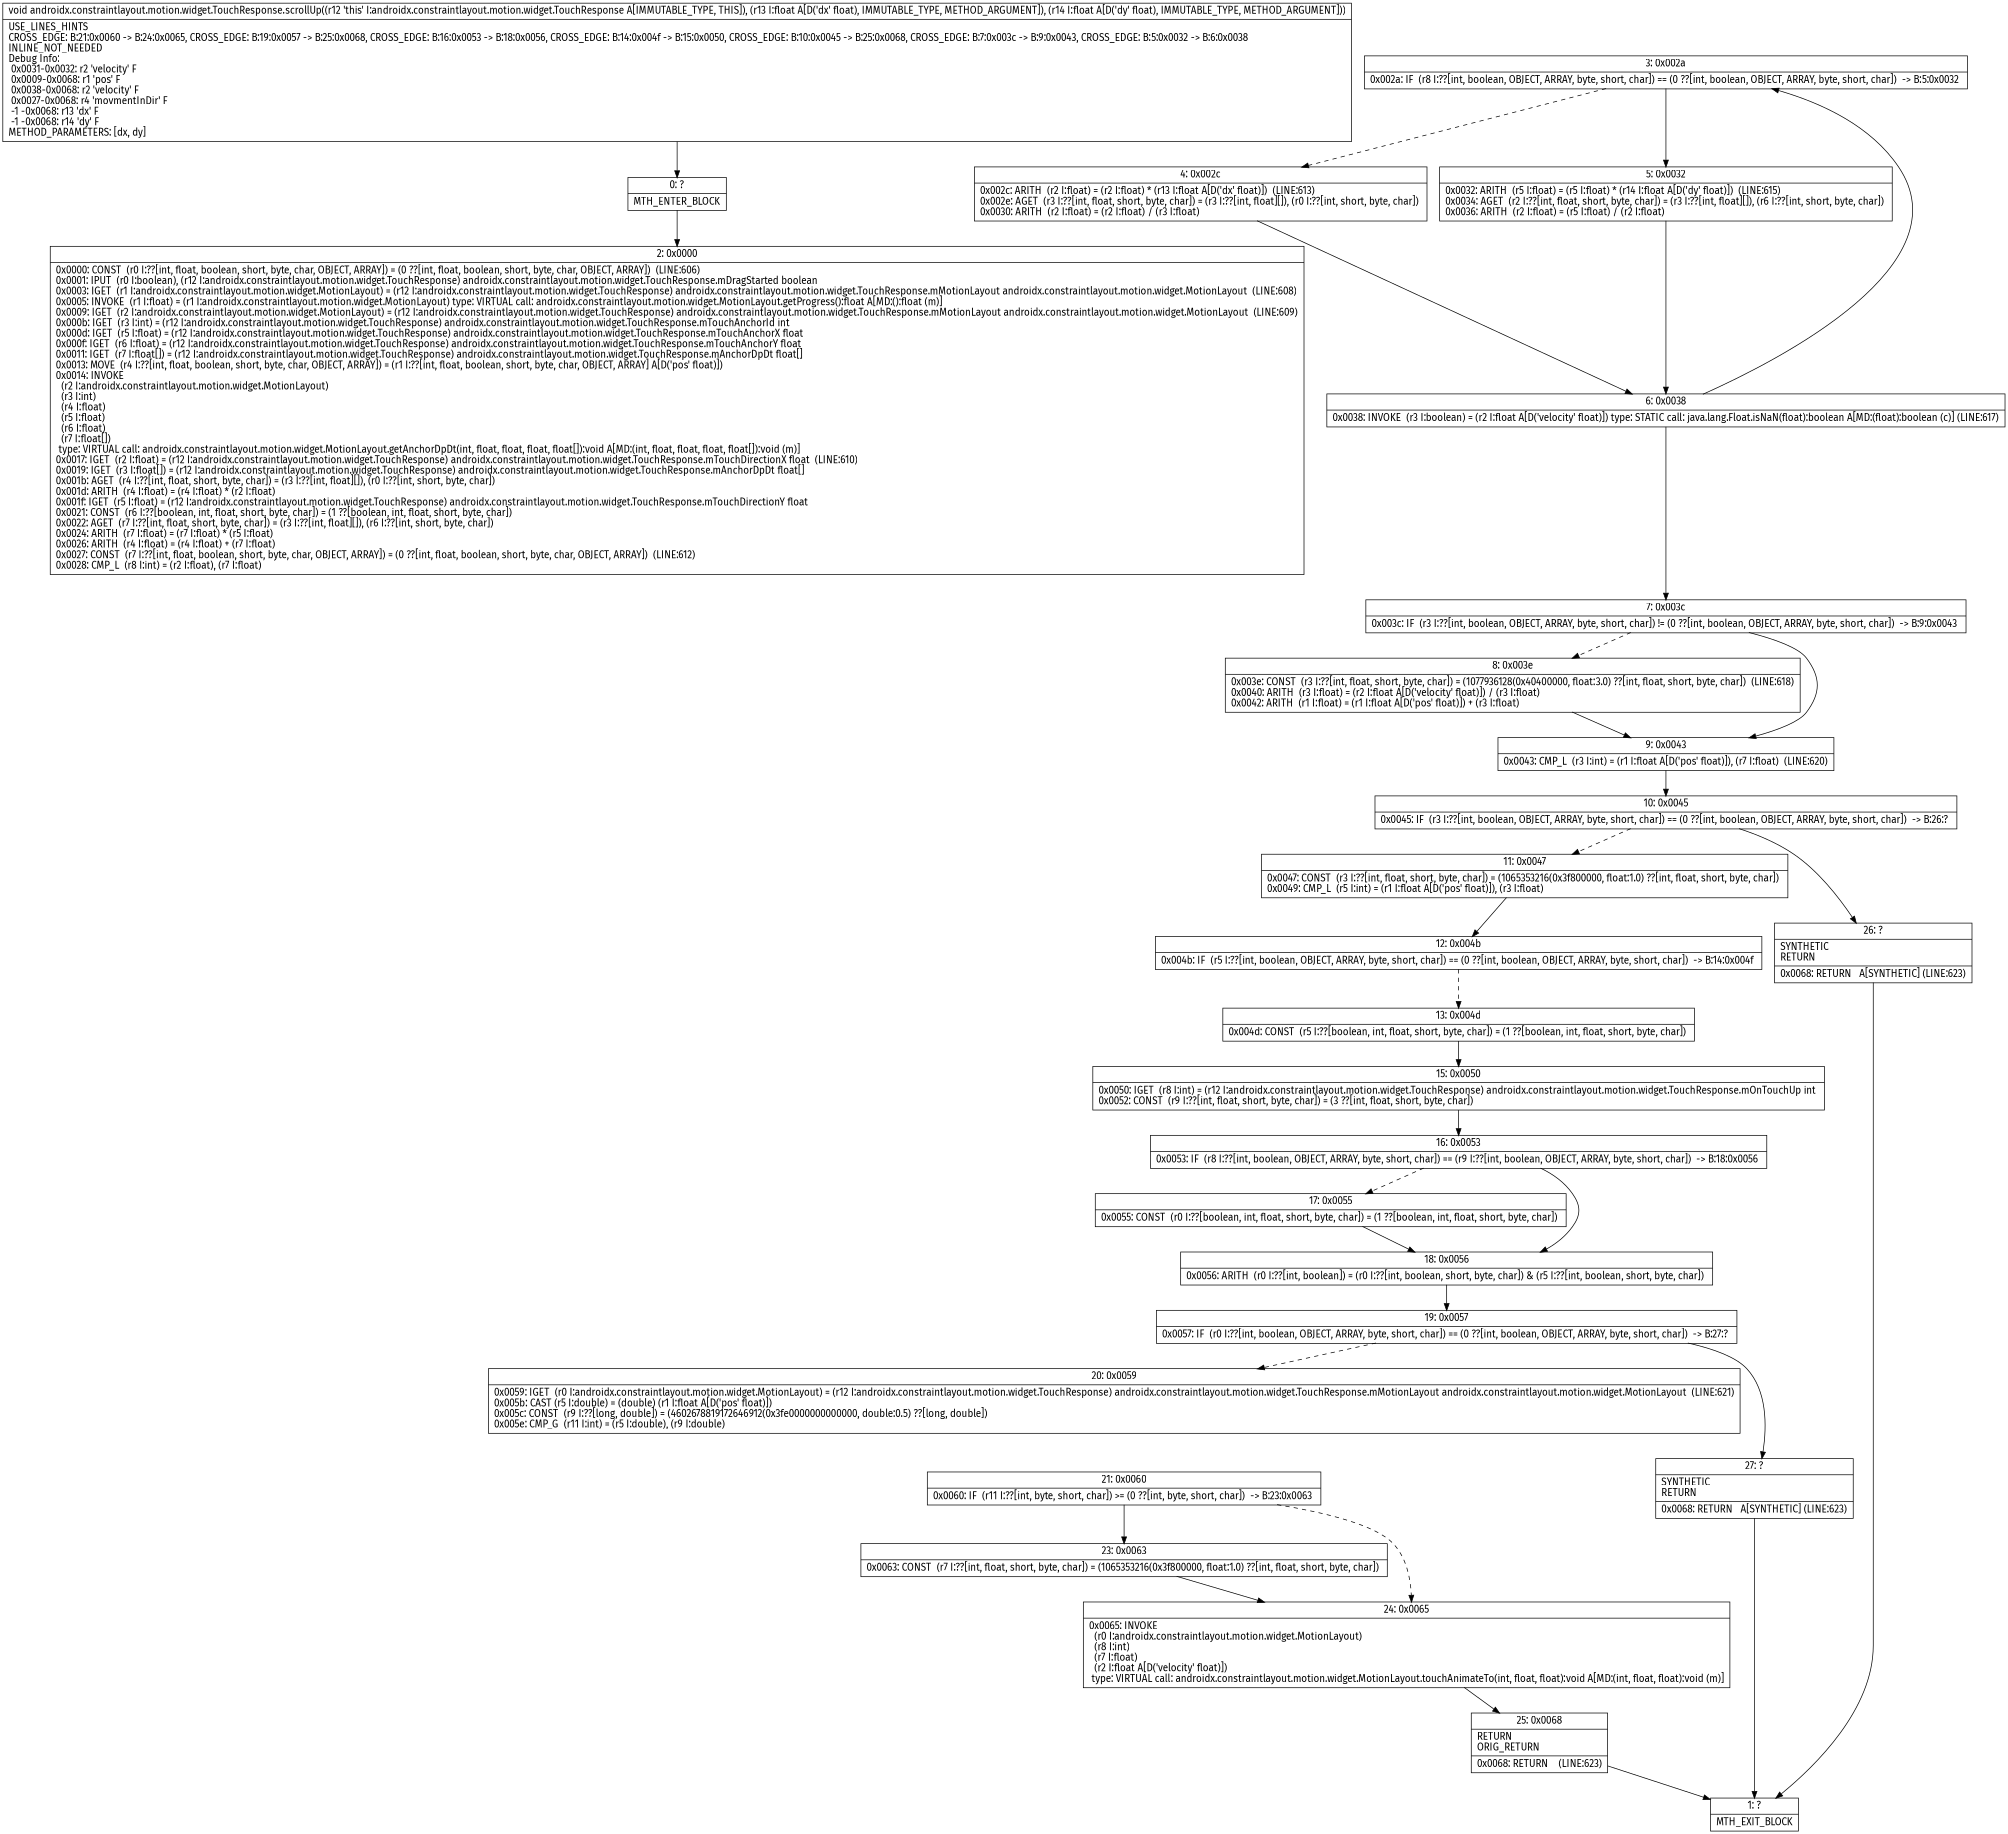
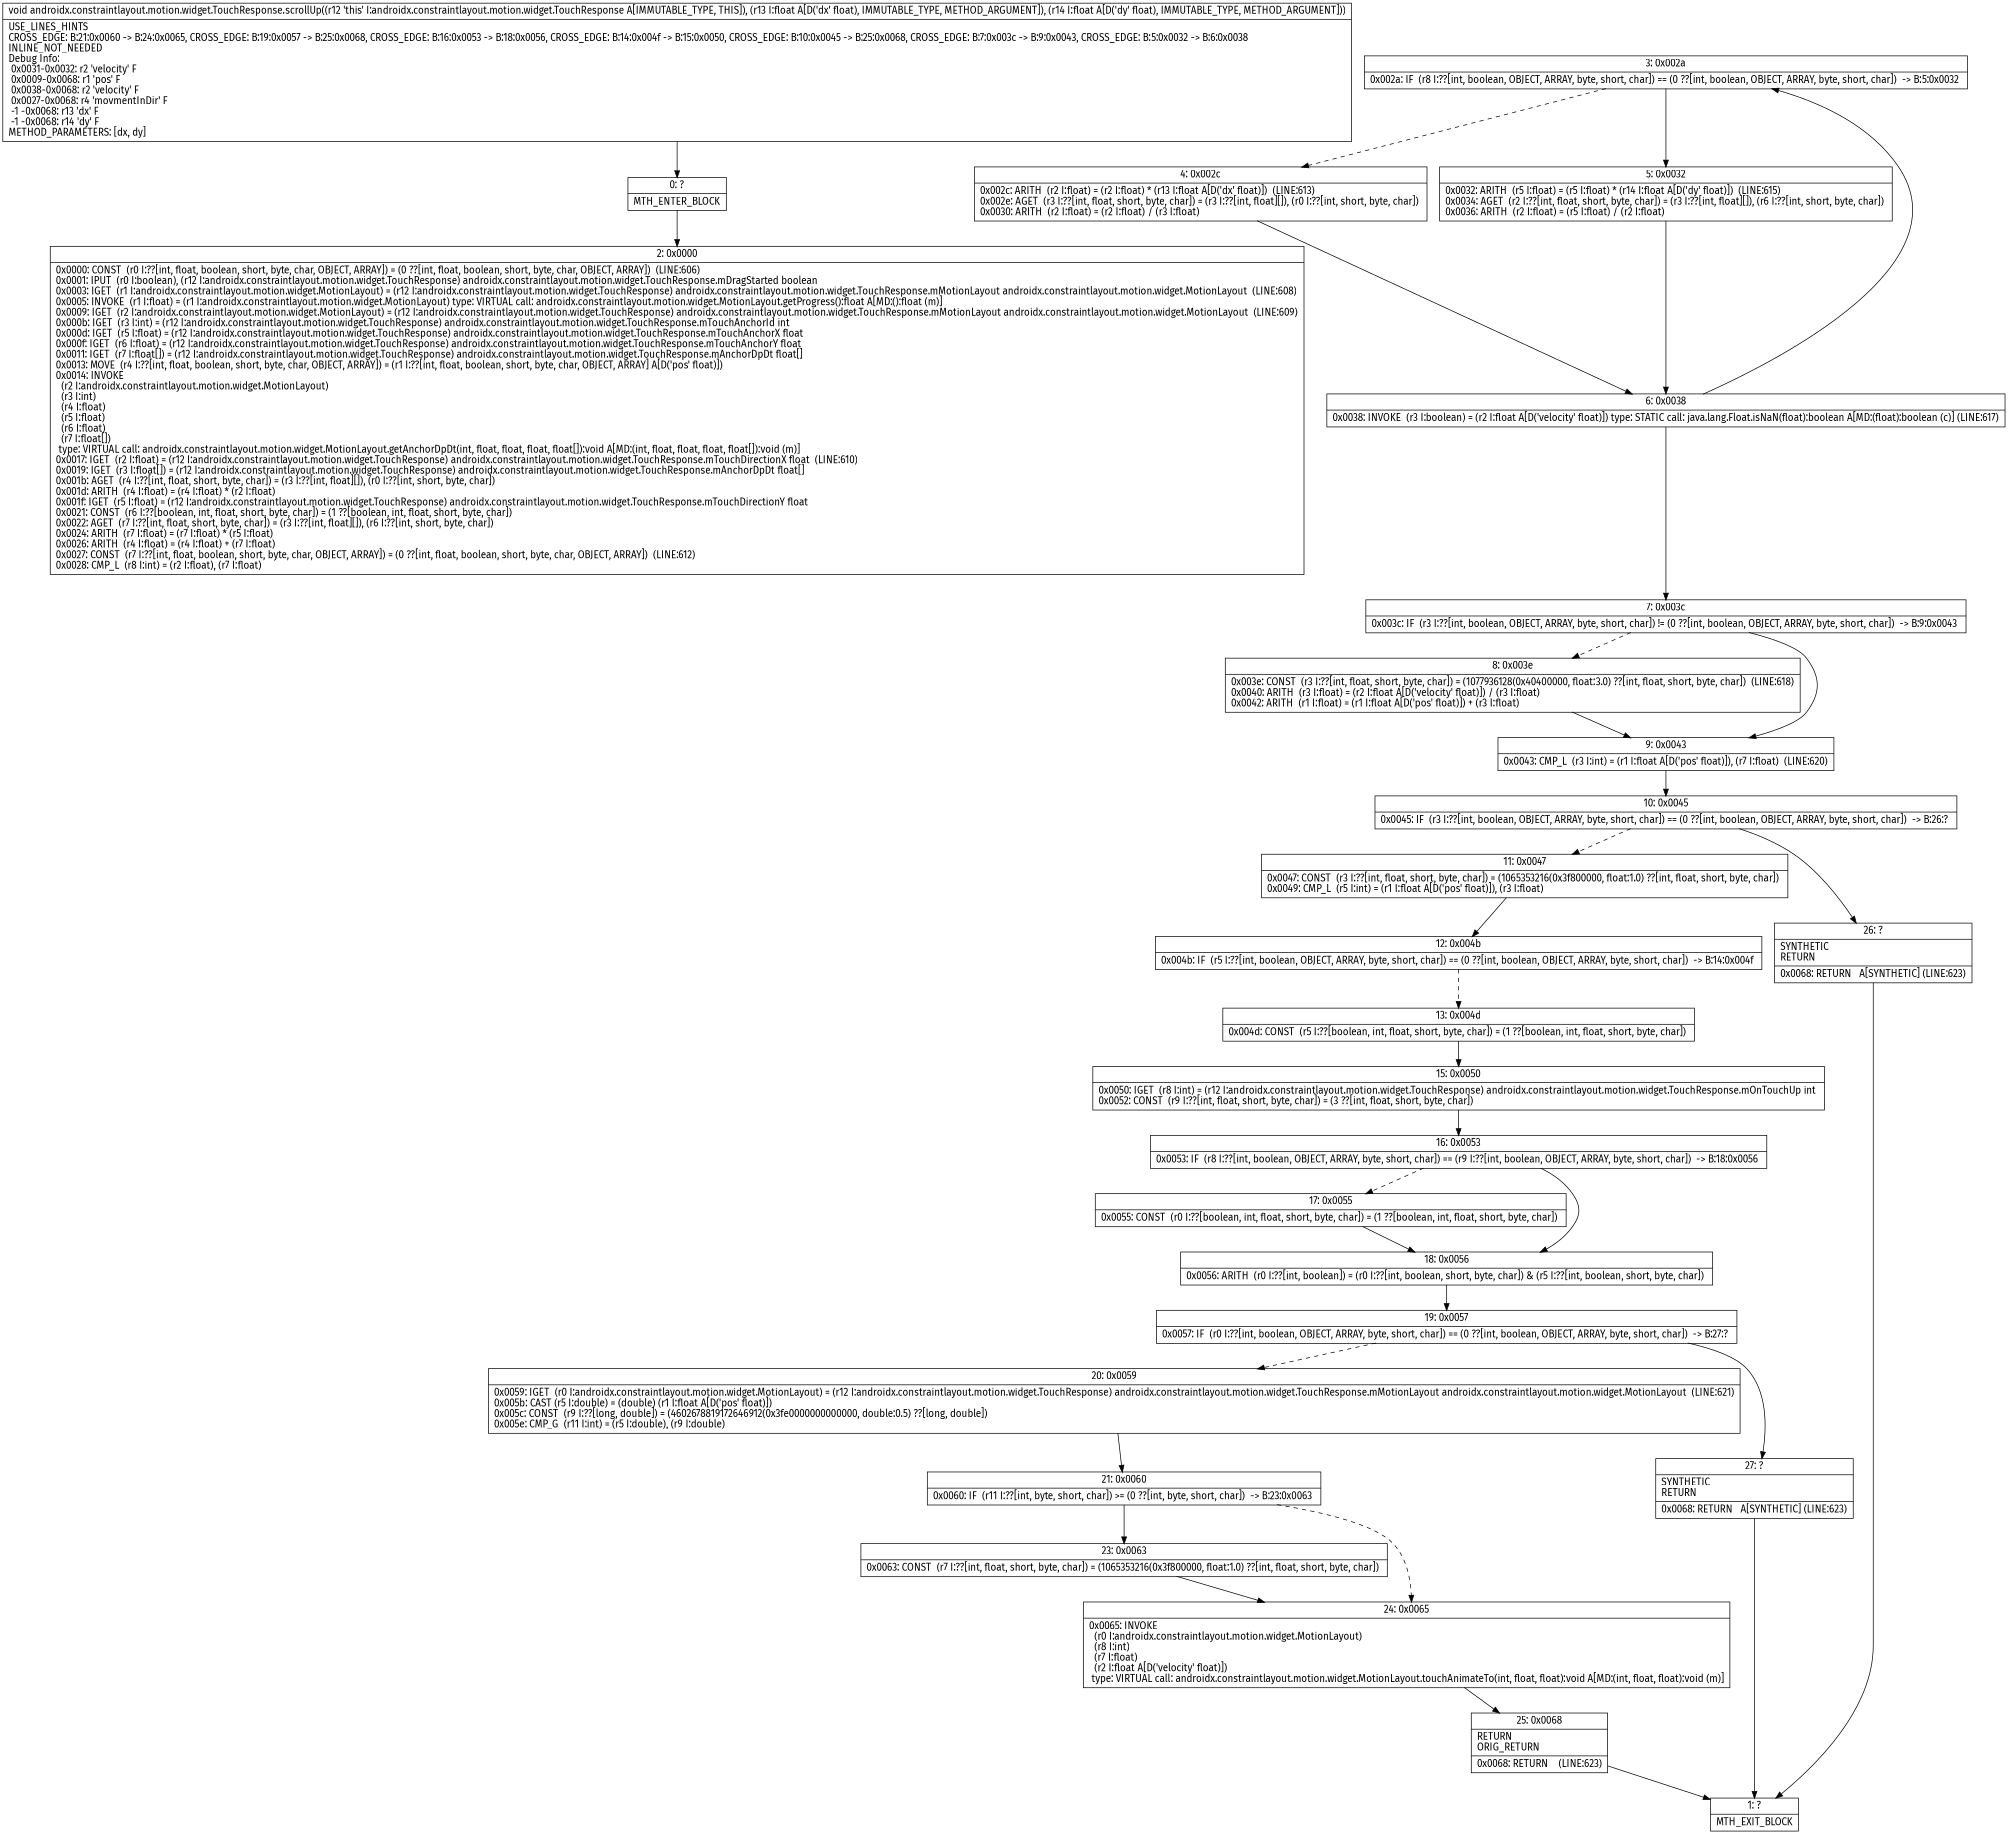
edge "20: 0x0059" -> "21: 0x0060": added
